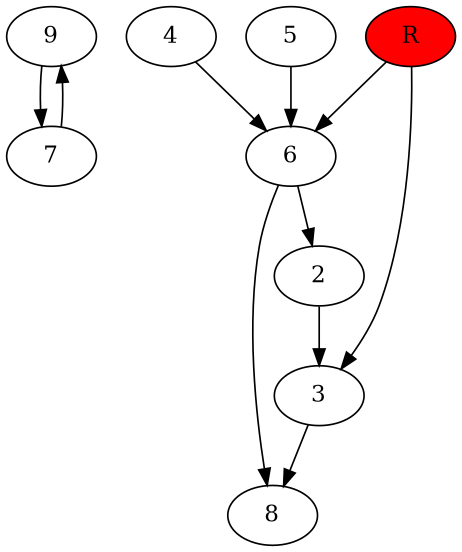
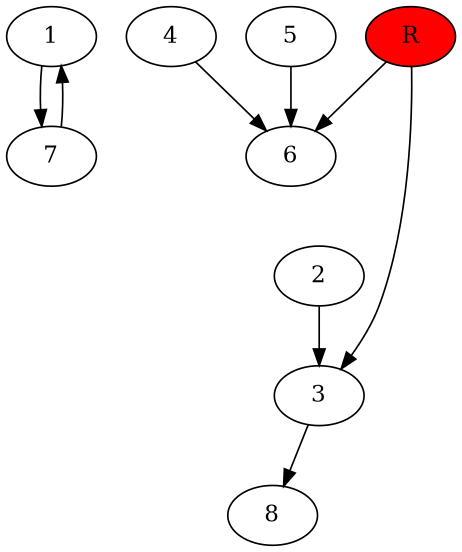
node "9": label "9" -> "1"
edge "6" -> "2": removed
edge "6" -> "8": removed
